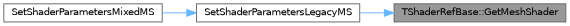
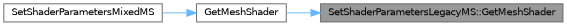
node "SetShaderParametersLegacyMS": label "SetShaderParametersLegacyMS" -> "GetMeshShader"
node "TShaderRefBase::GetMeshShader": label "TShaderRefBase::GetMeshShader" -> "SetShaderParametersLegacyMS::GetMeshShader"
